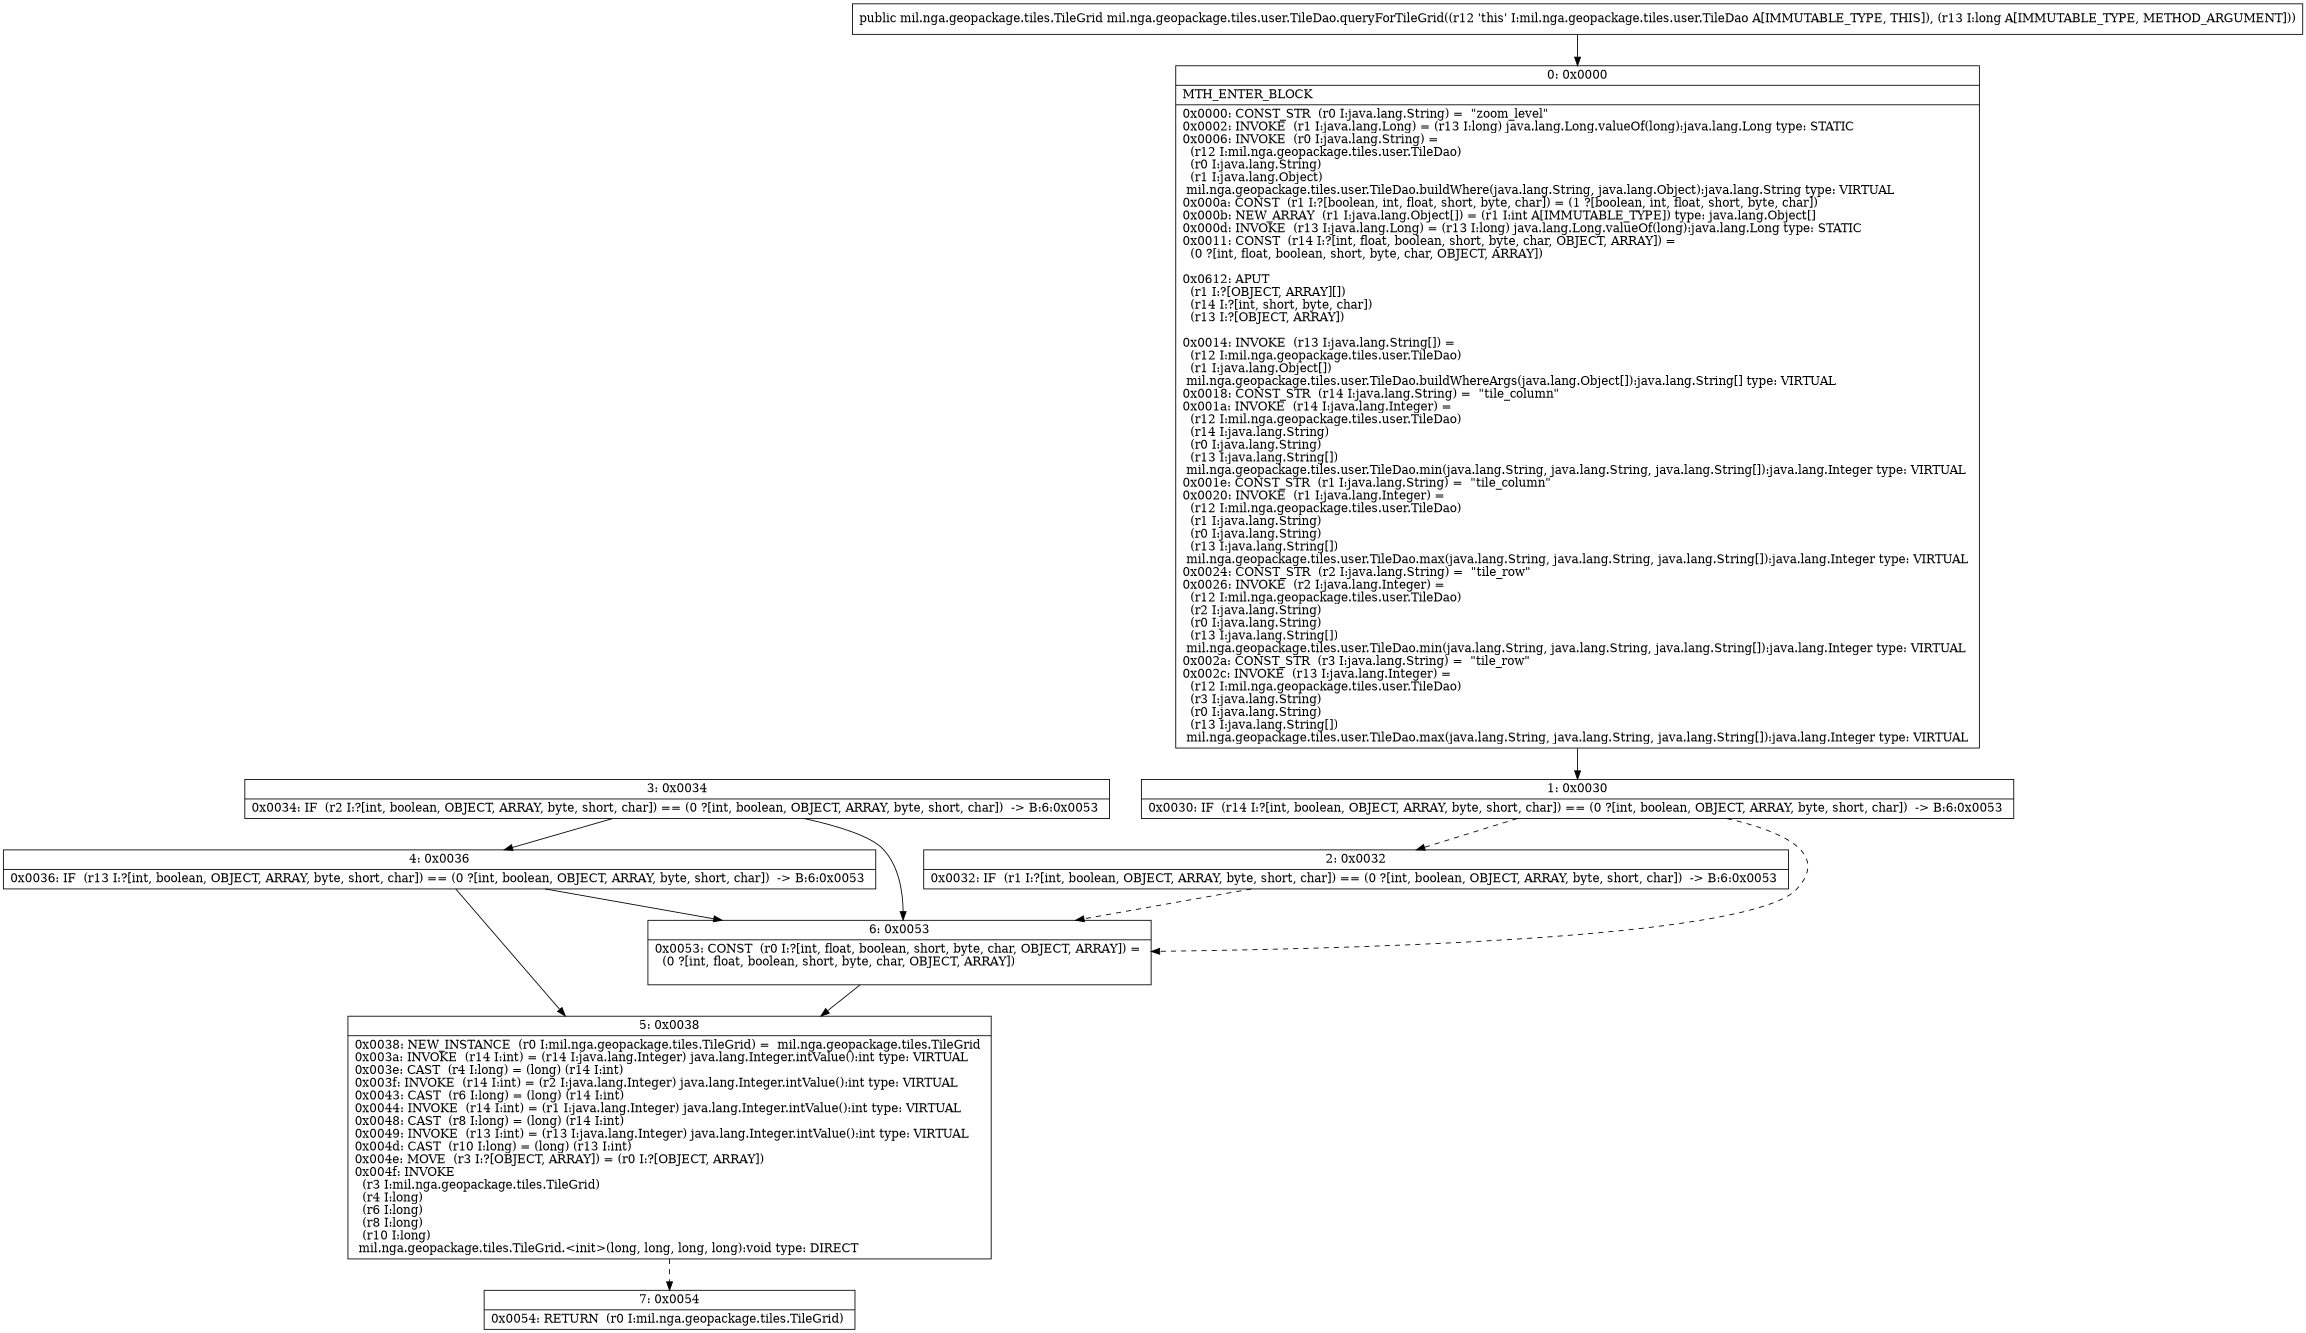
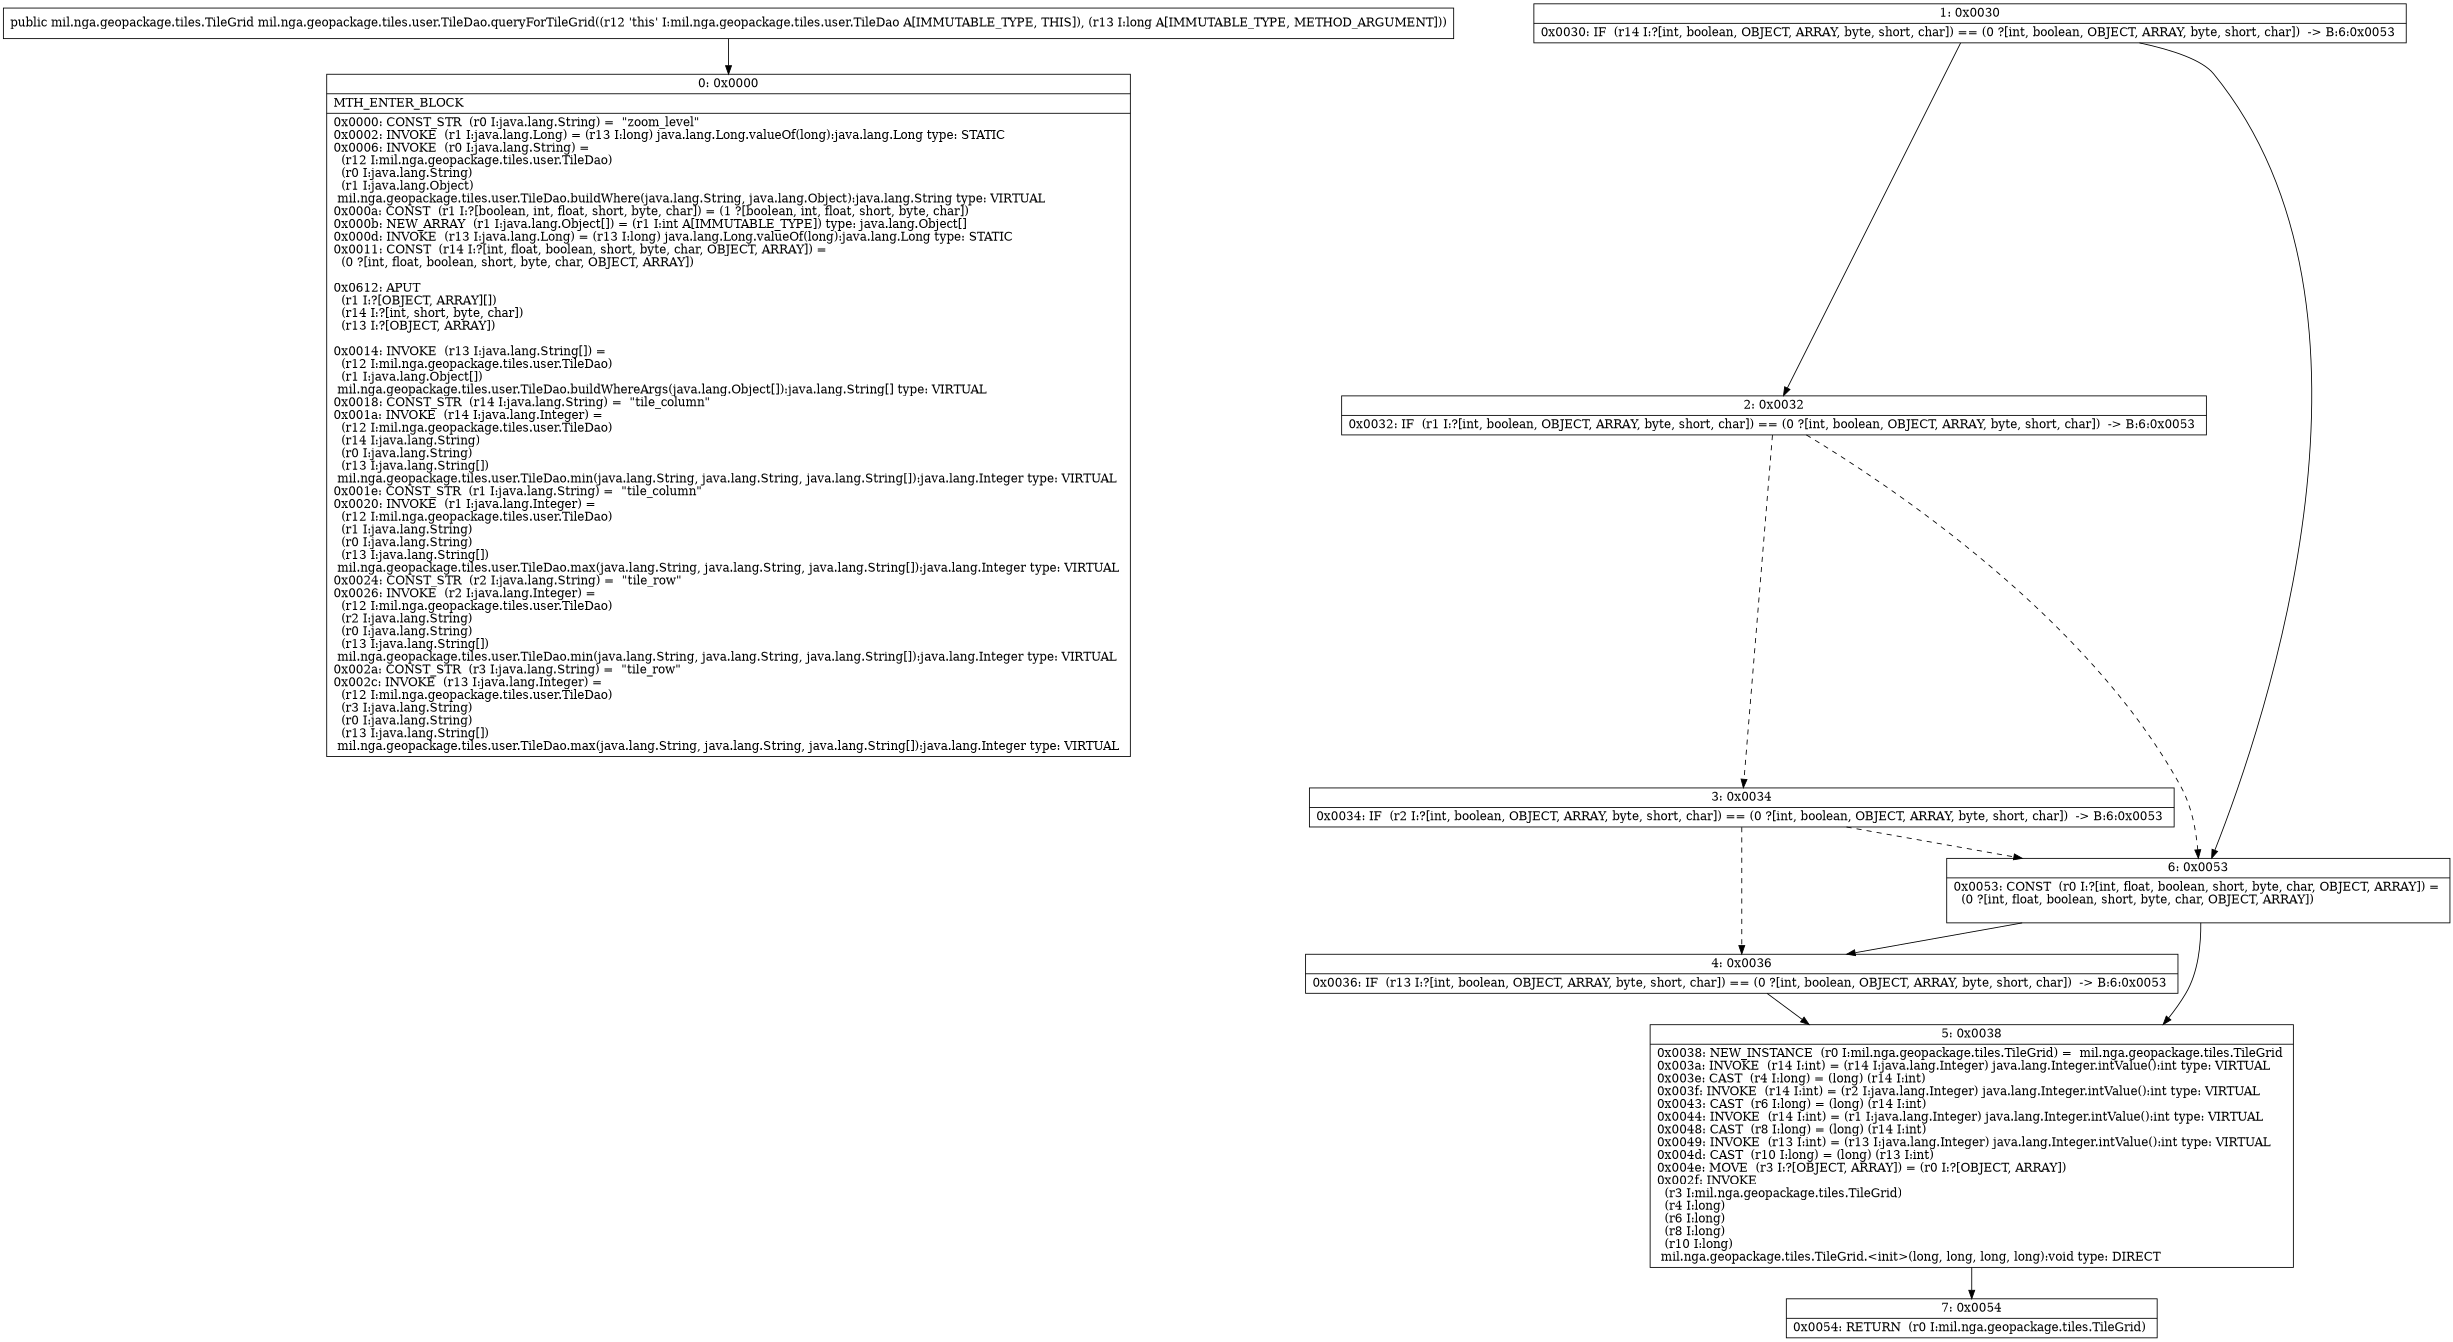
edge "2: 0x0032" -> "3: 0x0034": added
edge "0: 0x0000" -> "1: 0x0030": removed
edge "3: 0x0034" -> "4: 0x0036": style solid -> dashed
edge "1: 0x0030" -> "2: 0x0032": style dashed -> solid
edge "3: 0x0034" -> "6: 0x0053": style solid -> dashed
edge "4: 0x0036" -> "6: 0x0053": reversed
edge "1: 0x0030" -> "6: 0x0053": style dashed -> solid
node "5: 0x0038": text "0x004f: INVOKE" -> "0x002f: INVOKE"
edge "5: 0x0038" -> "7: 0x0054": style dashed -> solid
